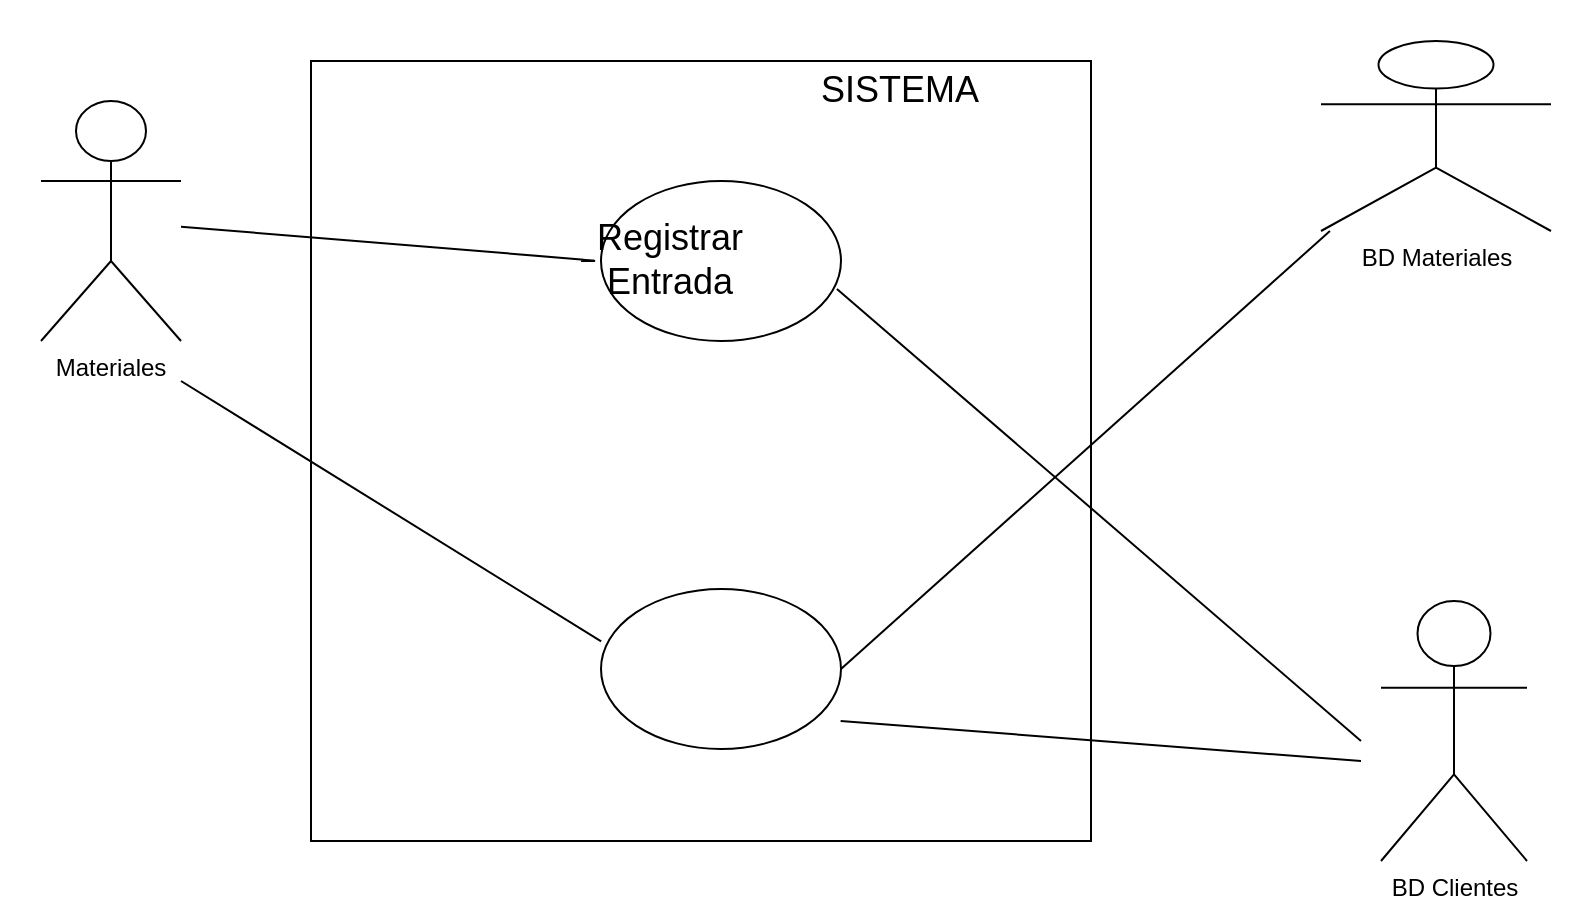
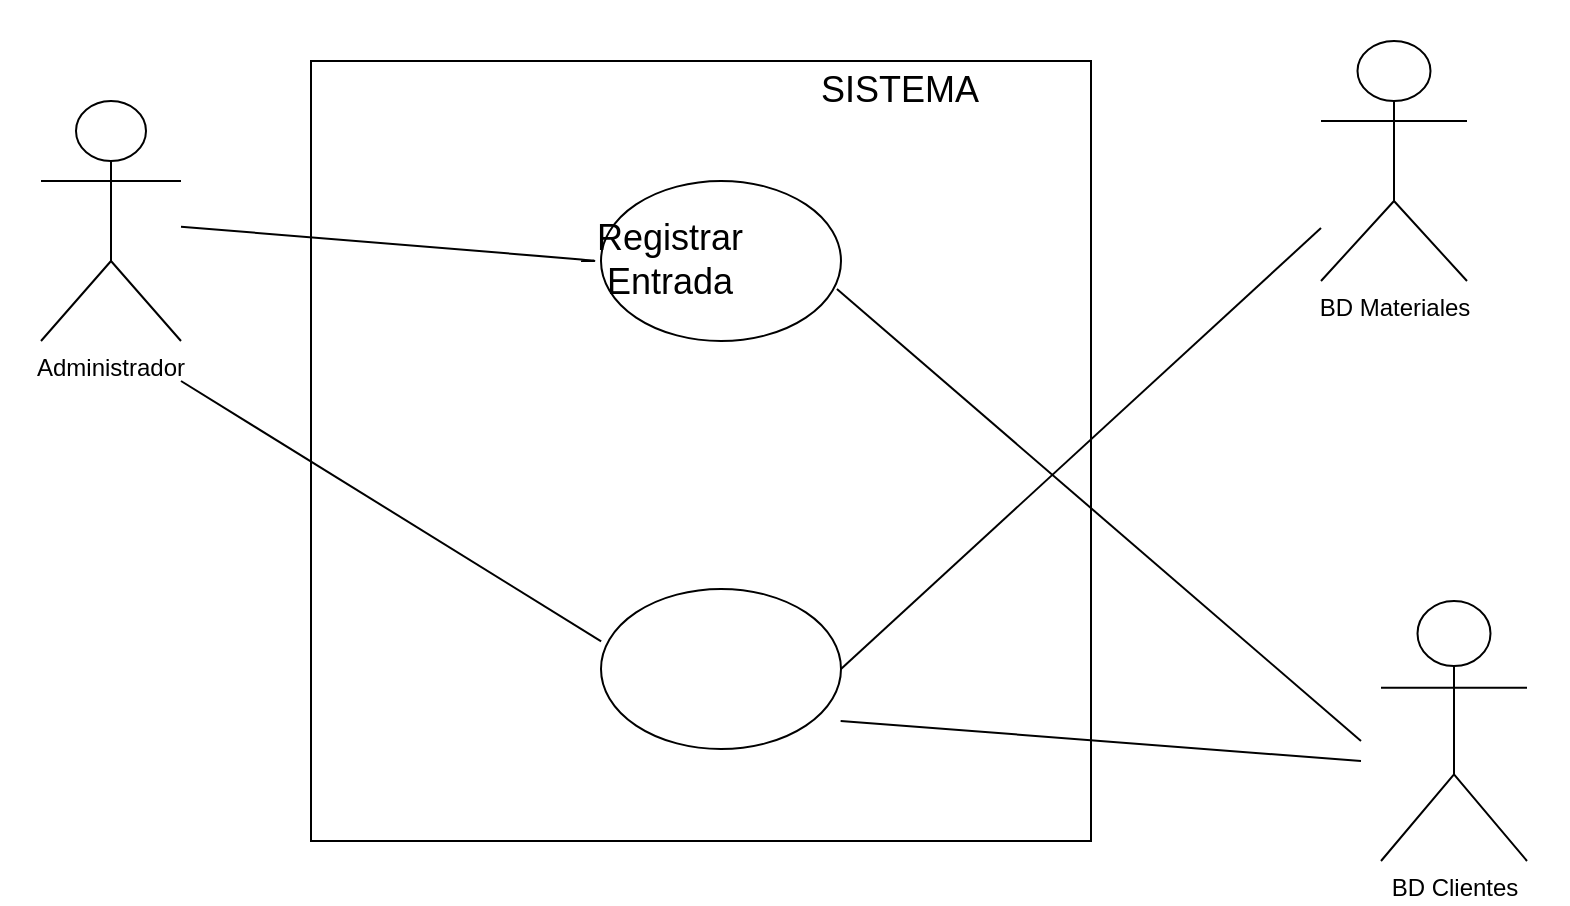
node "BD Materiales": size 230x190 -> 146x240
node "Materiales": label "Materiales" -> "Administrador"
